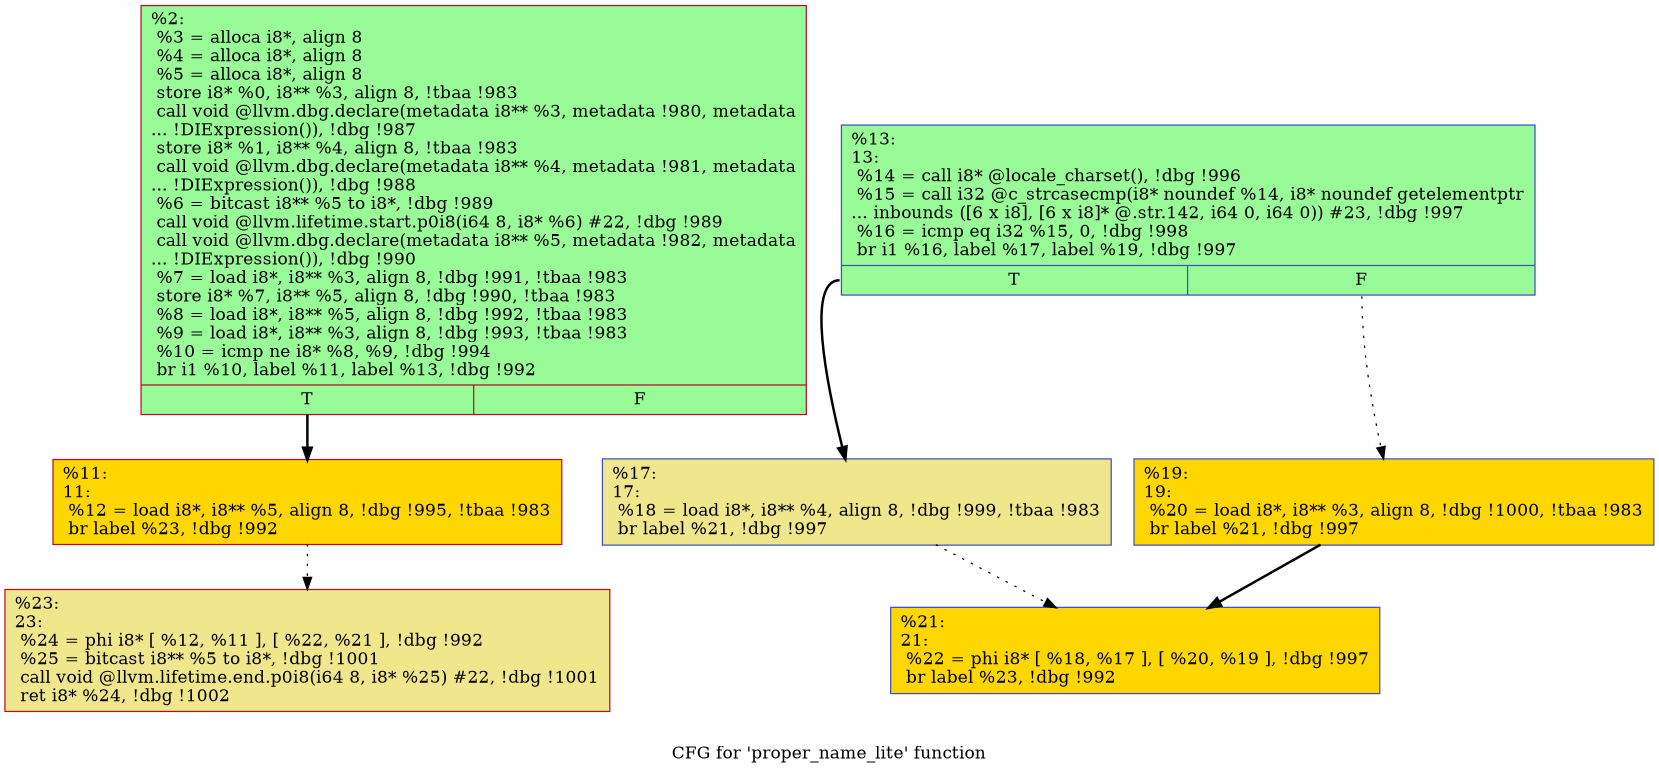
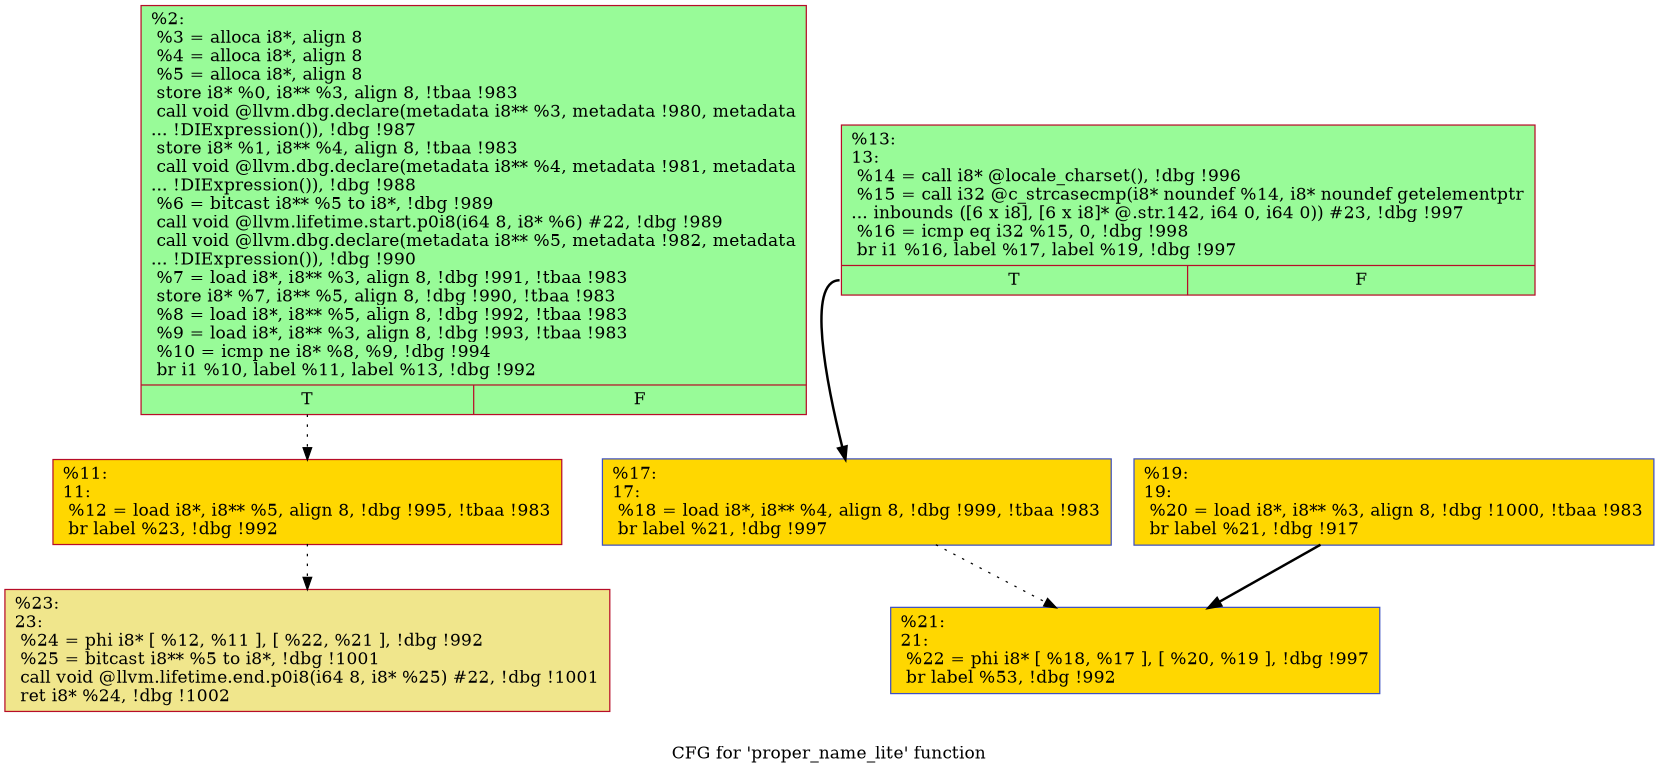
node "%13:": color #3d50c3ff -> #b70d28ff
edge "%13:" -> "%19:": removed
edge "%2:" -> "%11:": style bold -> dotted
node "%17:": fillcolor khaki -> gold
node "%19:": text "br label %21, !dbg !997" -> "br label %21, !dbg !917"
node "%21:": text "br label %23, !dbg !992" -> "br label %53, !dbg !992"
